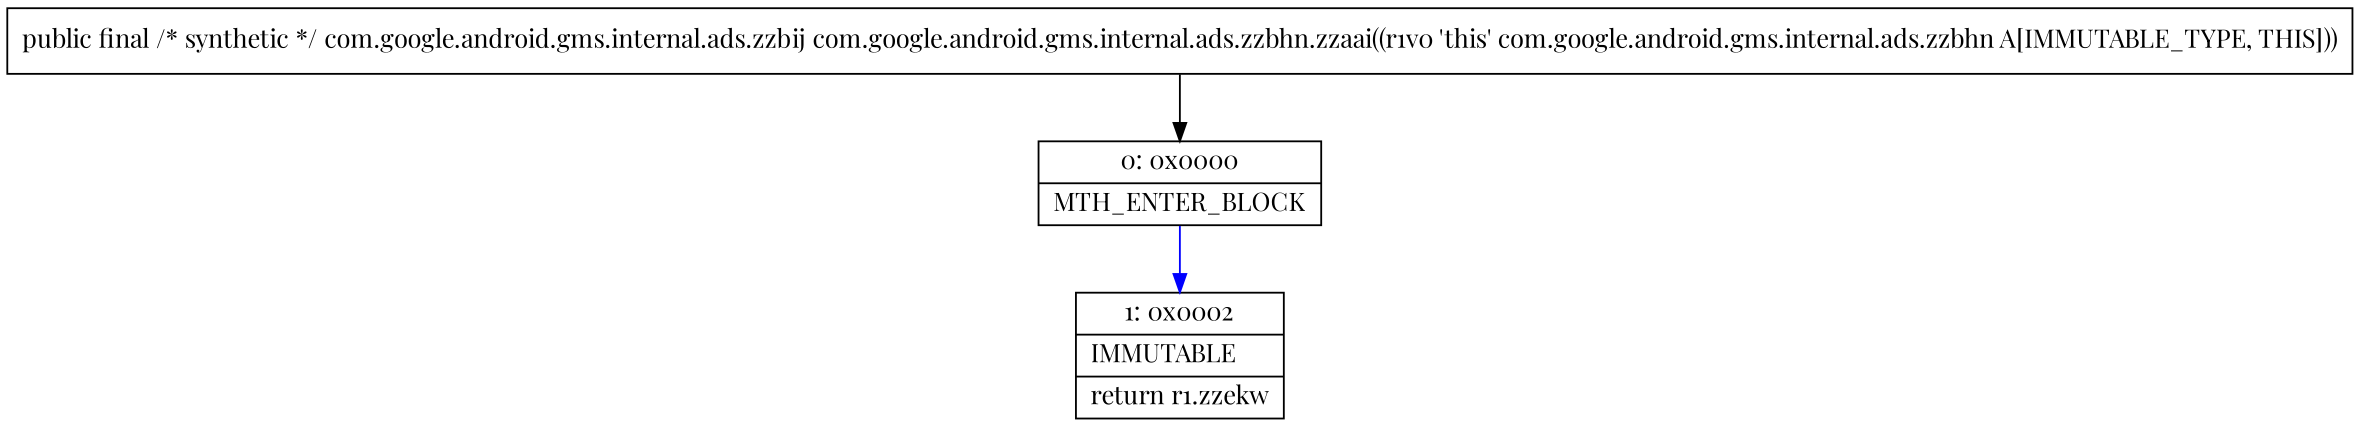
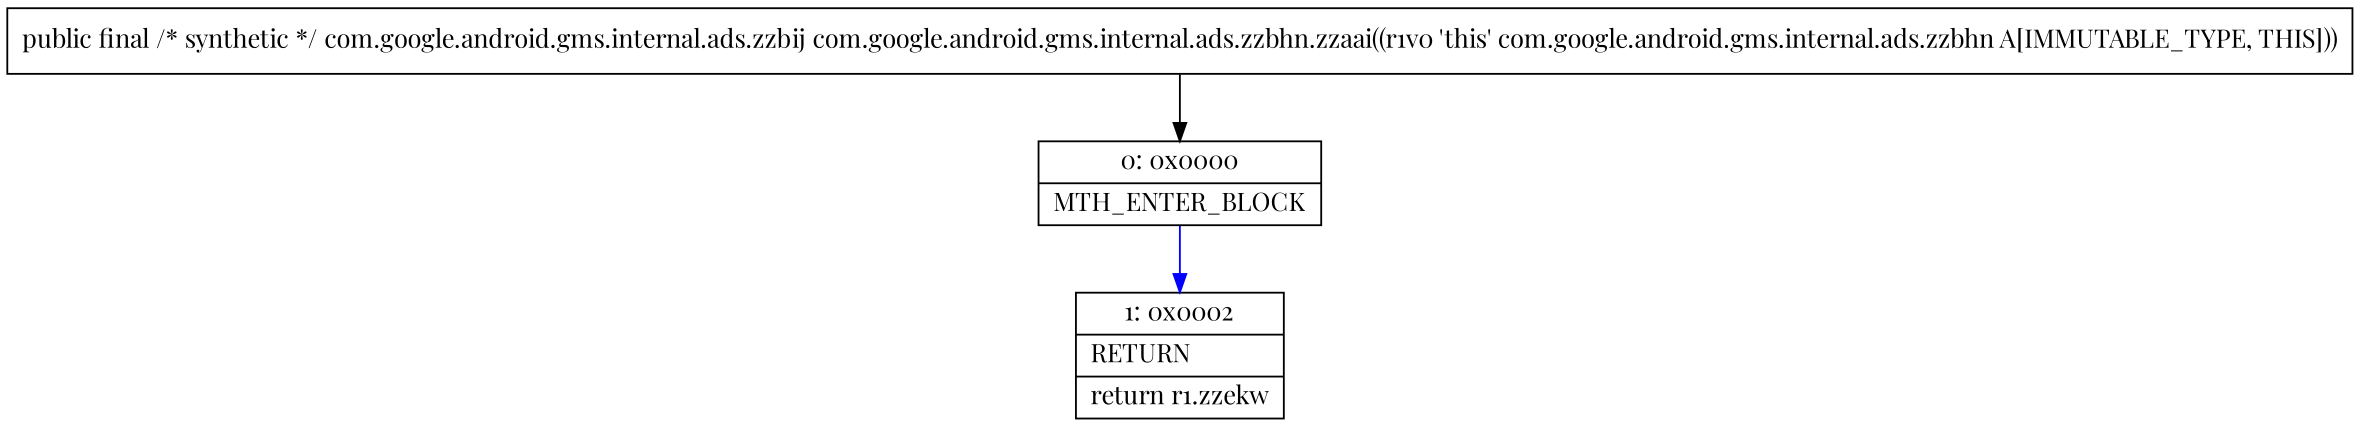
node "1: 0x0002": text "IMMUTABLE" -> "RETURN"
